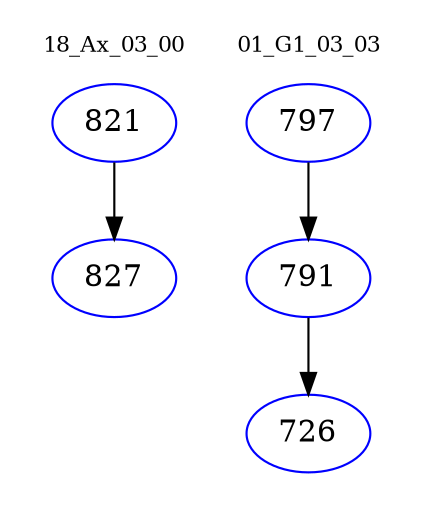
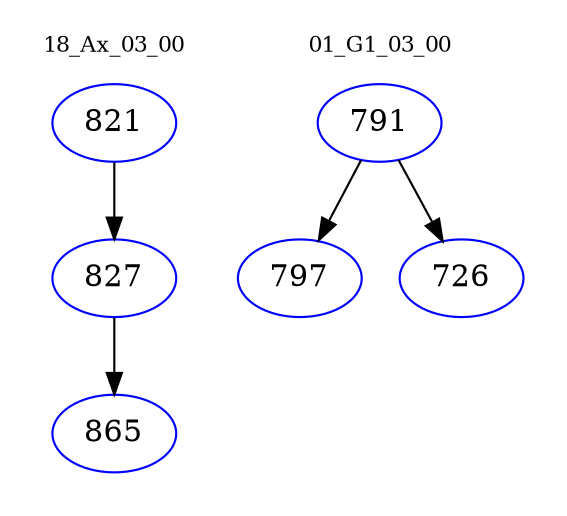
cluster "01_G1_03_03": label "01_G1_03_03" -> "01_G1_03_00"
edge "797" -> "791": reversed
node "865": added
